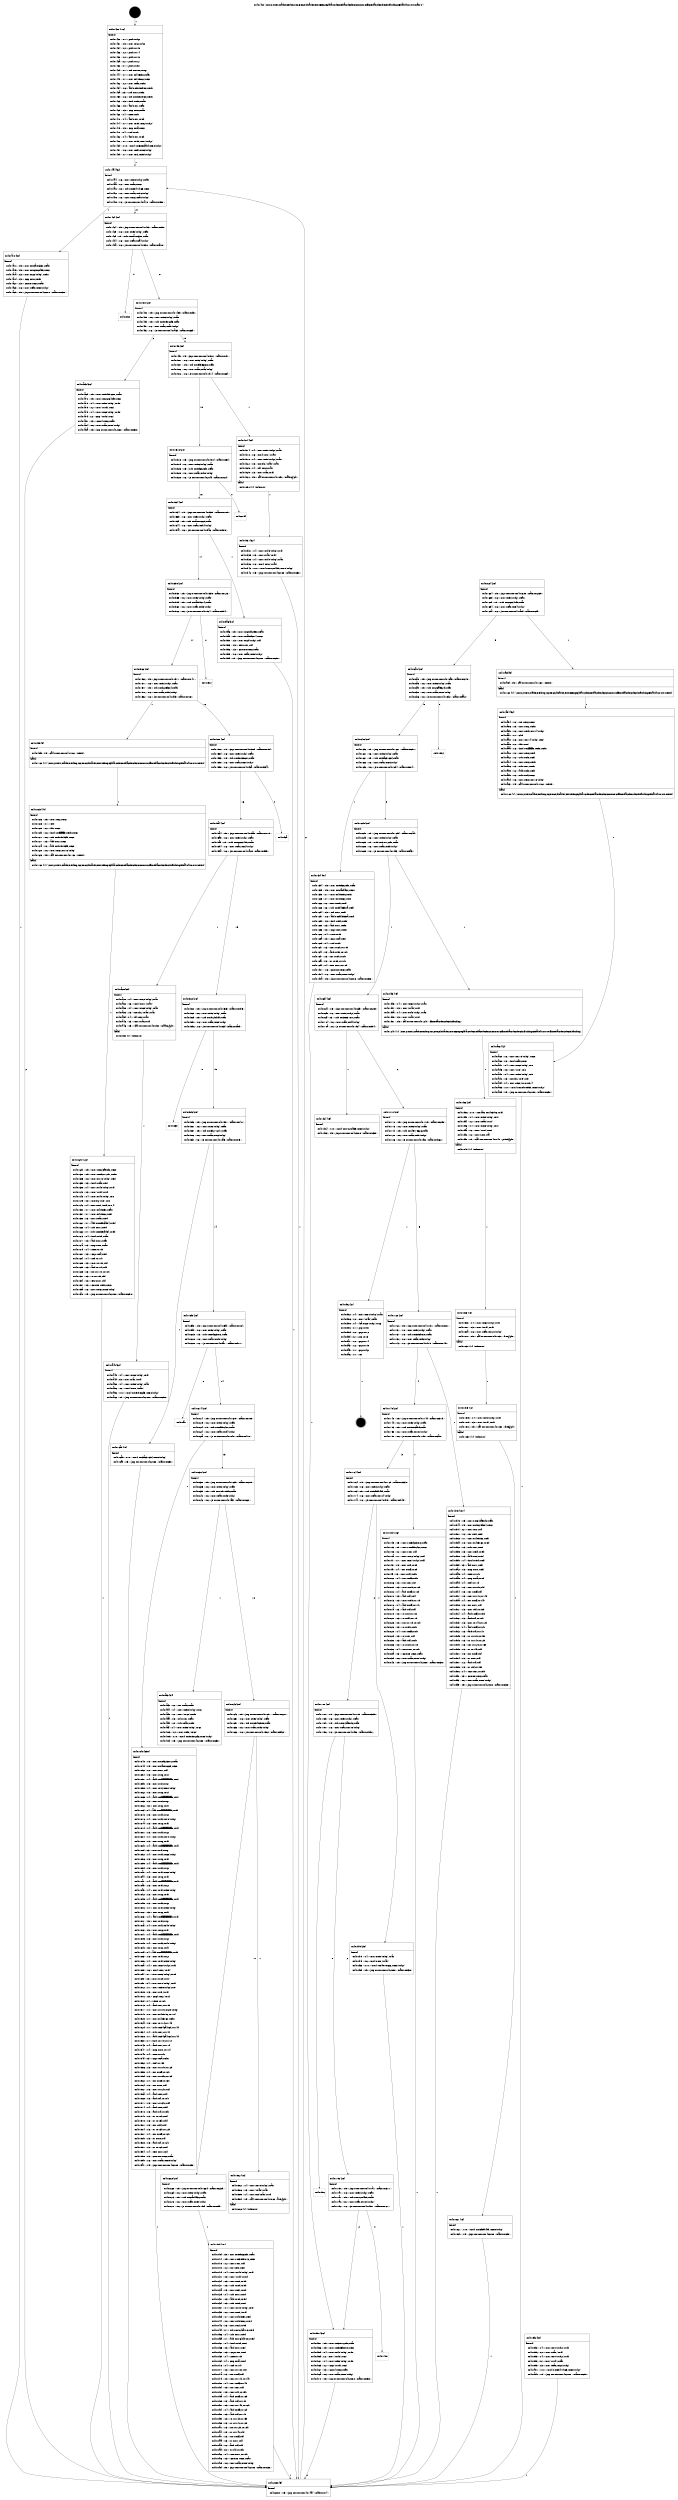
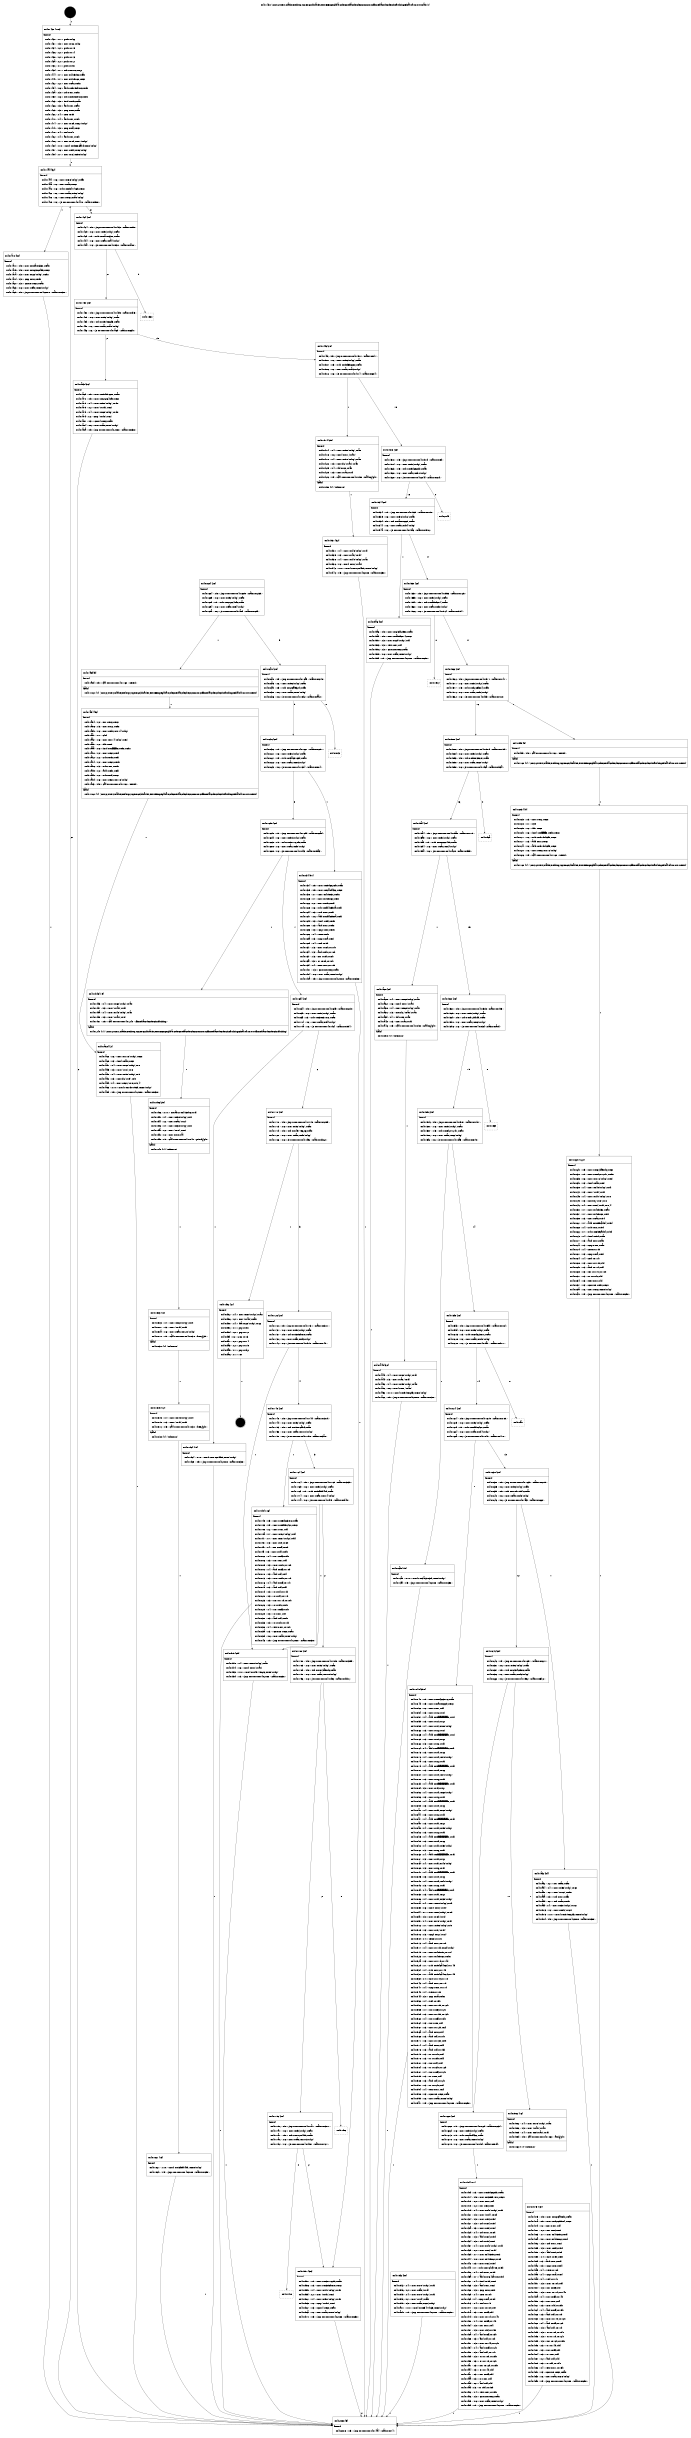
edge "0x40172c [28]" -> "0x401b75 [137]": now "0x40172c [28]" -> "0x401f79 [25]"
edge "0x401dc4 [15]" -> "0x402088 [5]": added, label "1"
edge "0x401af2 [34]" -> "0x402088 [5]": added, label "1"
